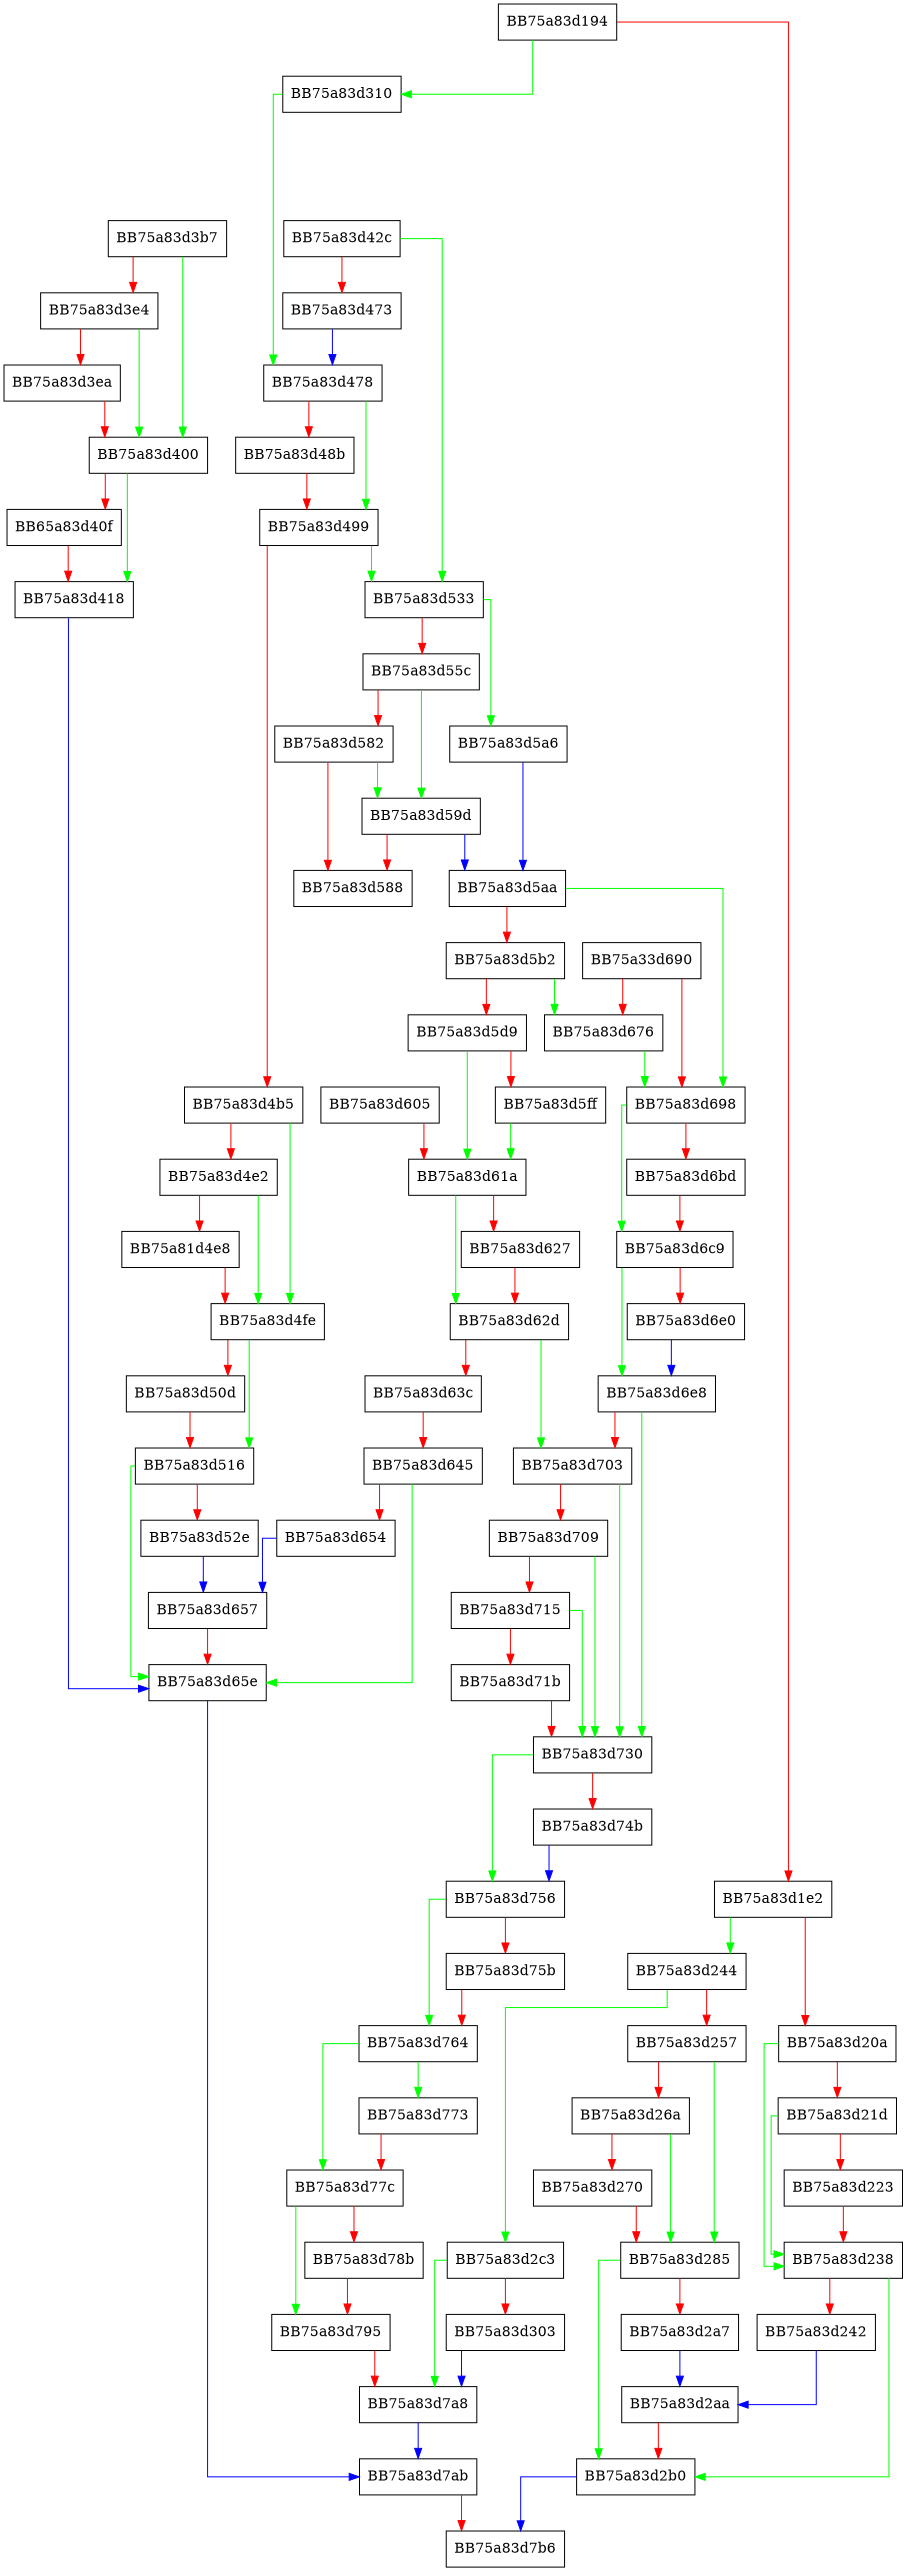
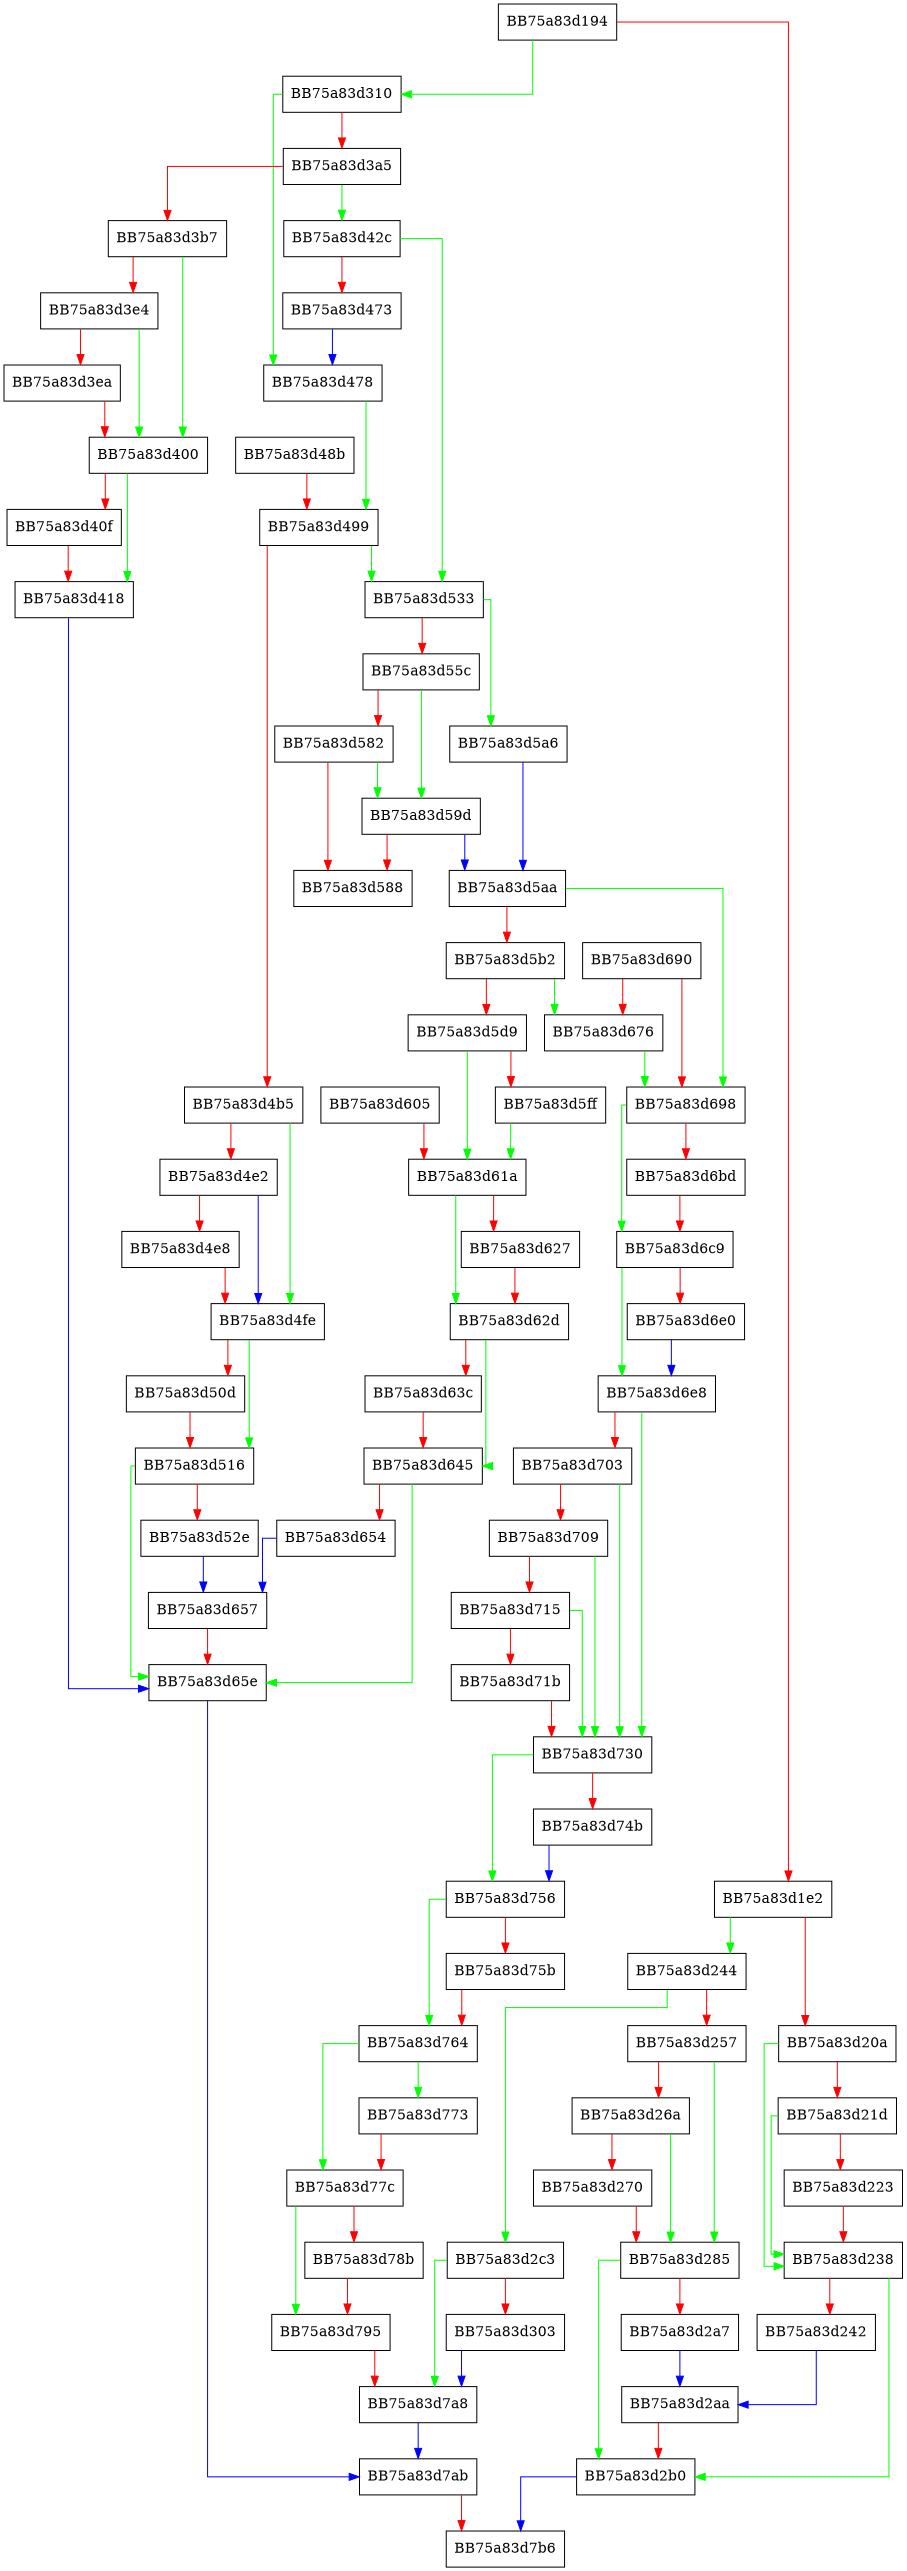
node "BB75a83d3a5": added
edge "BB75a83d478" -> "BB75a83d48b": removed
node "BB65a83d40f": label "BB65a83d40f" -> "BB75a83d40f"
node "BB75a33d690": label "BB75a33d690" -> "BB75a83d690"
edge "BB75a83d4e2" -> "BB75a83d4fe": color green -> blue
node "BB75a81d4e8": label "BB75a81d4e8" -> "BB75a83d4e8"
edge "BB75a83d62d" -> "BB75a83d703": now "BB75a83d62d" -> "BB75a83d645"
